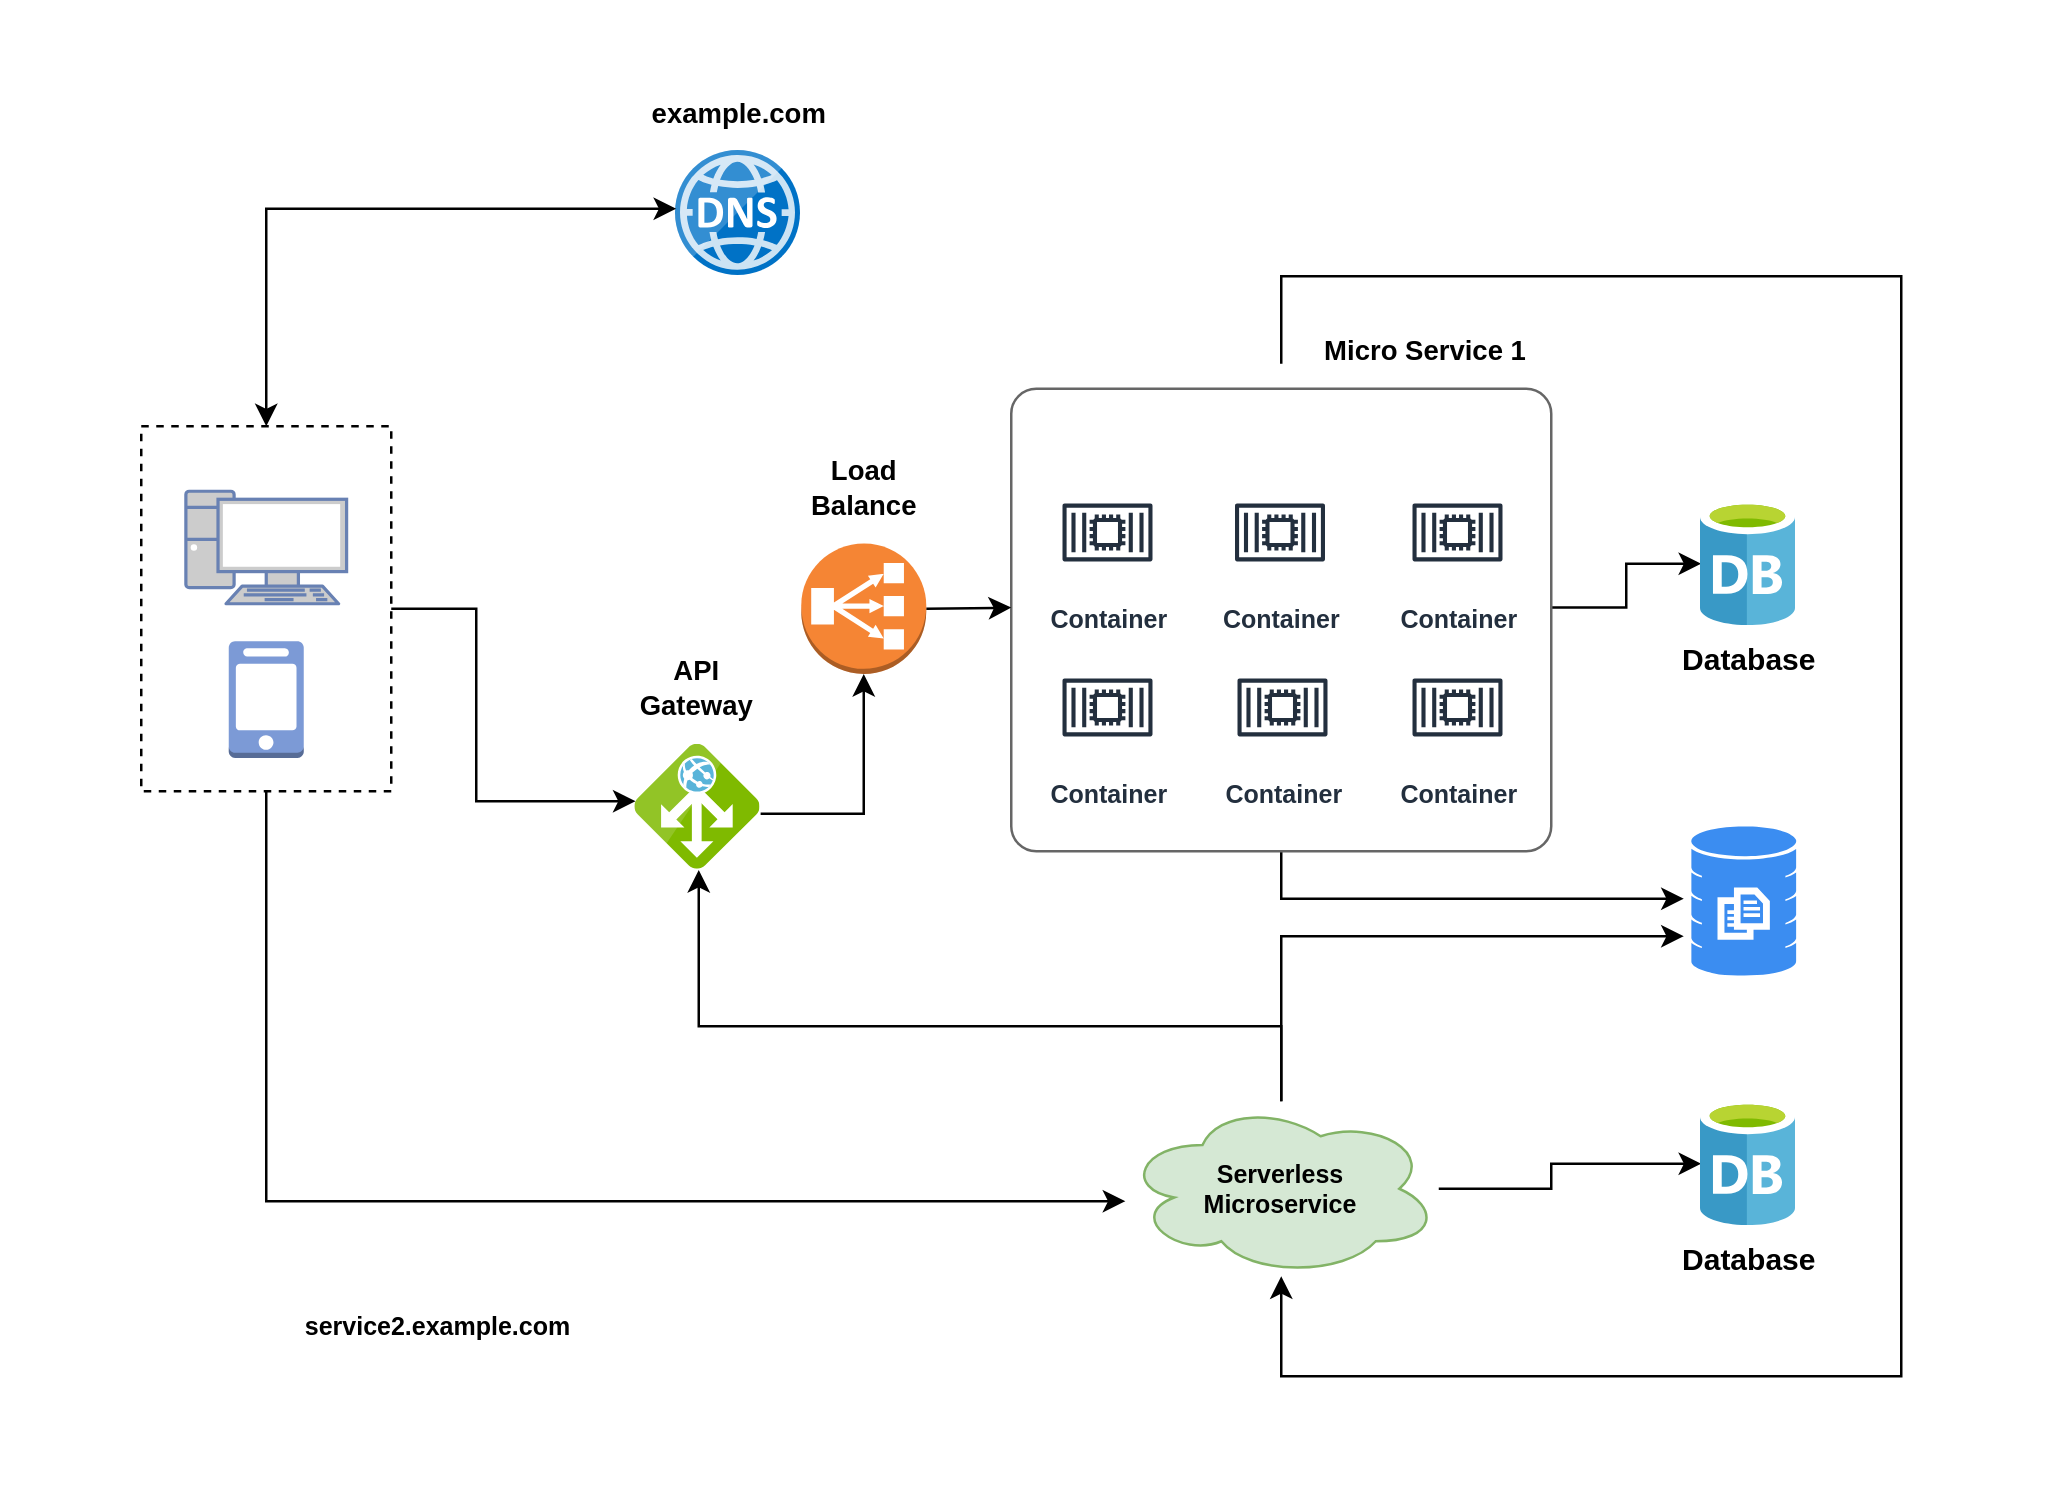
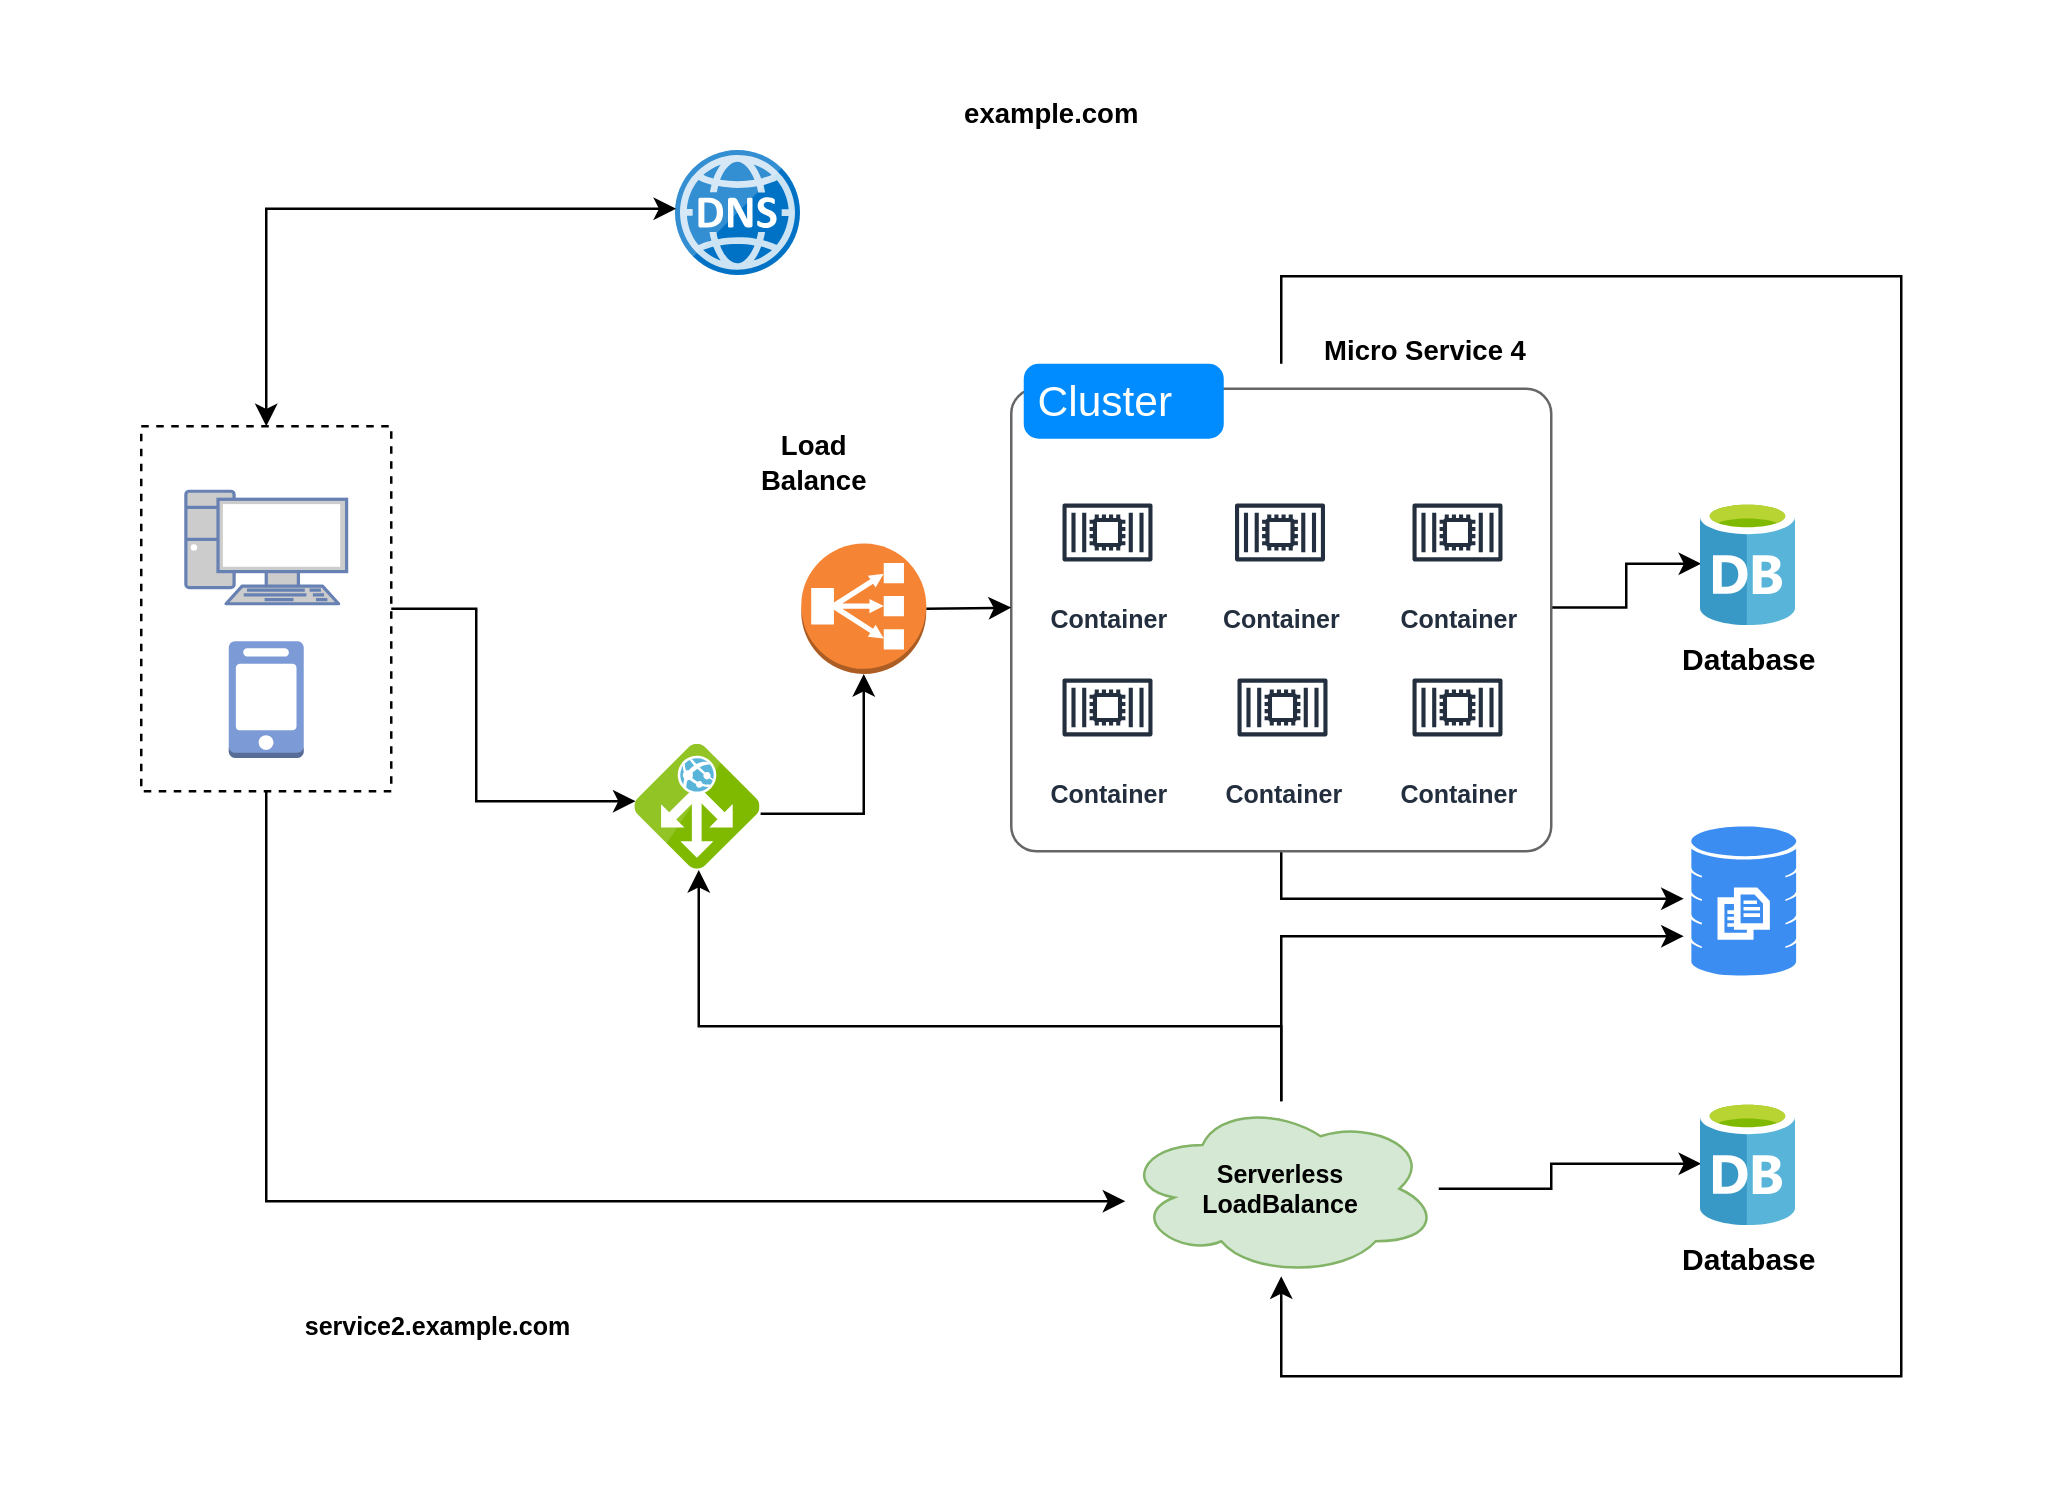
node "example.com": moved (739, 114) -> (1051, 114)
node "Micro Service 1": label "Micro Service 1" -> "Micro Service 4"
node "Cluster": added
node "LoadBalance": moved (864, 489) -> (814, 464)
node "APIGateway": removed
node "ServerlessMicroservice": label "ServerlessMicroservice" -> "ServerlessLoadBalance"
